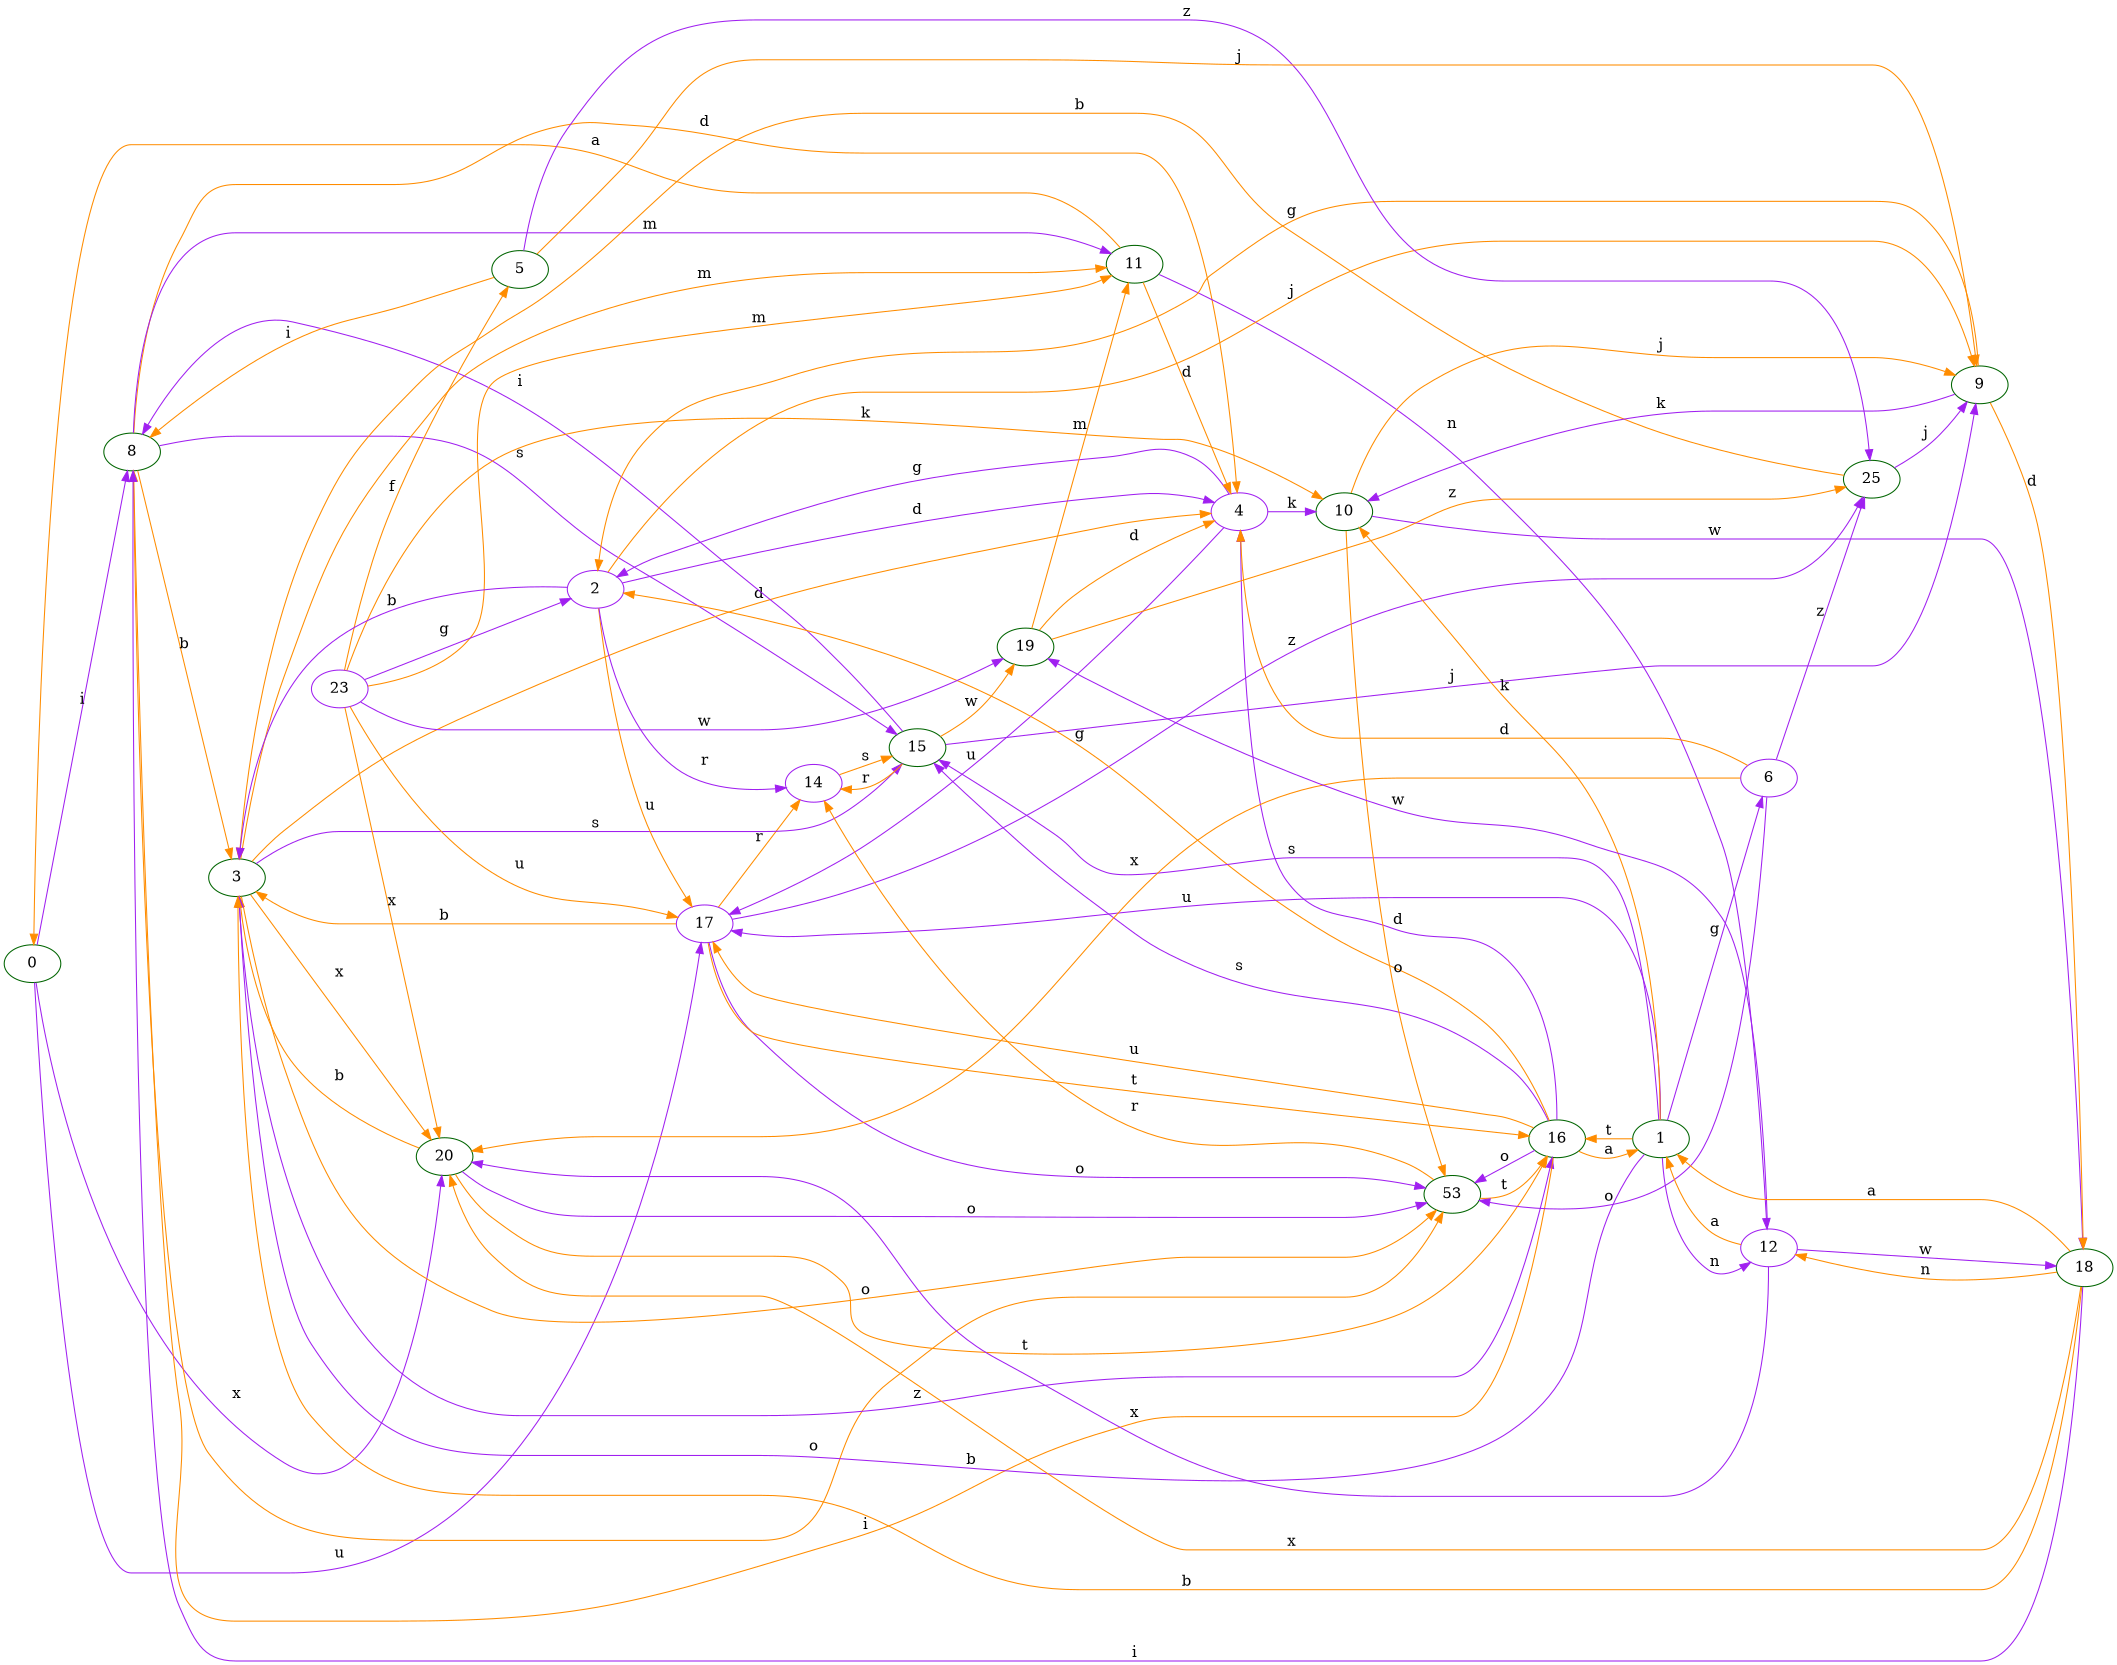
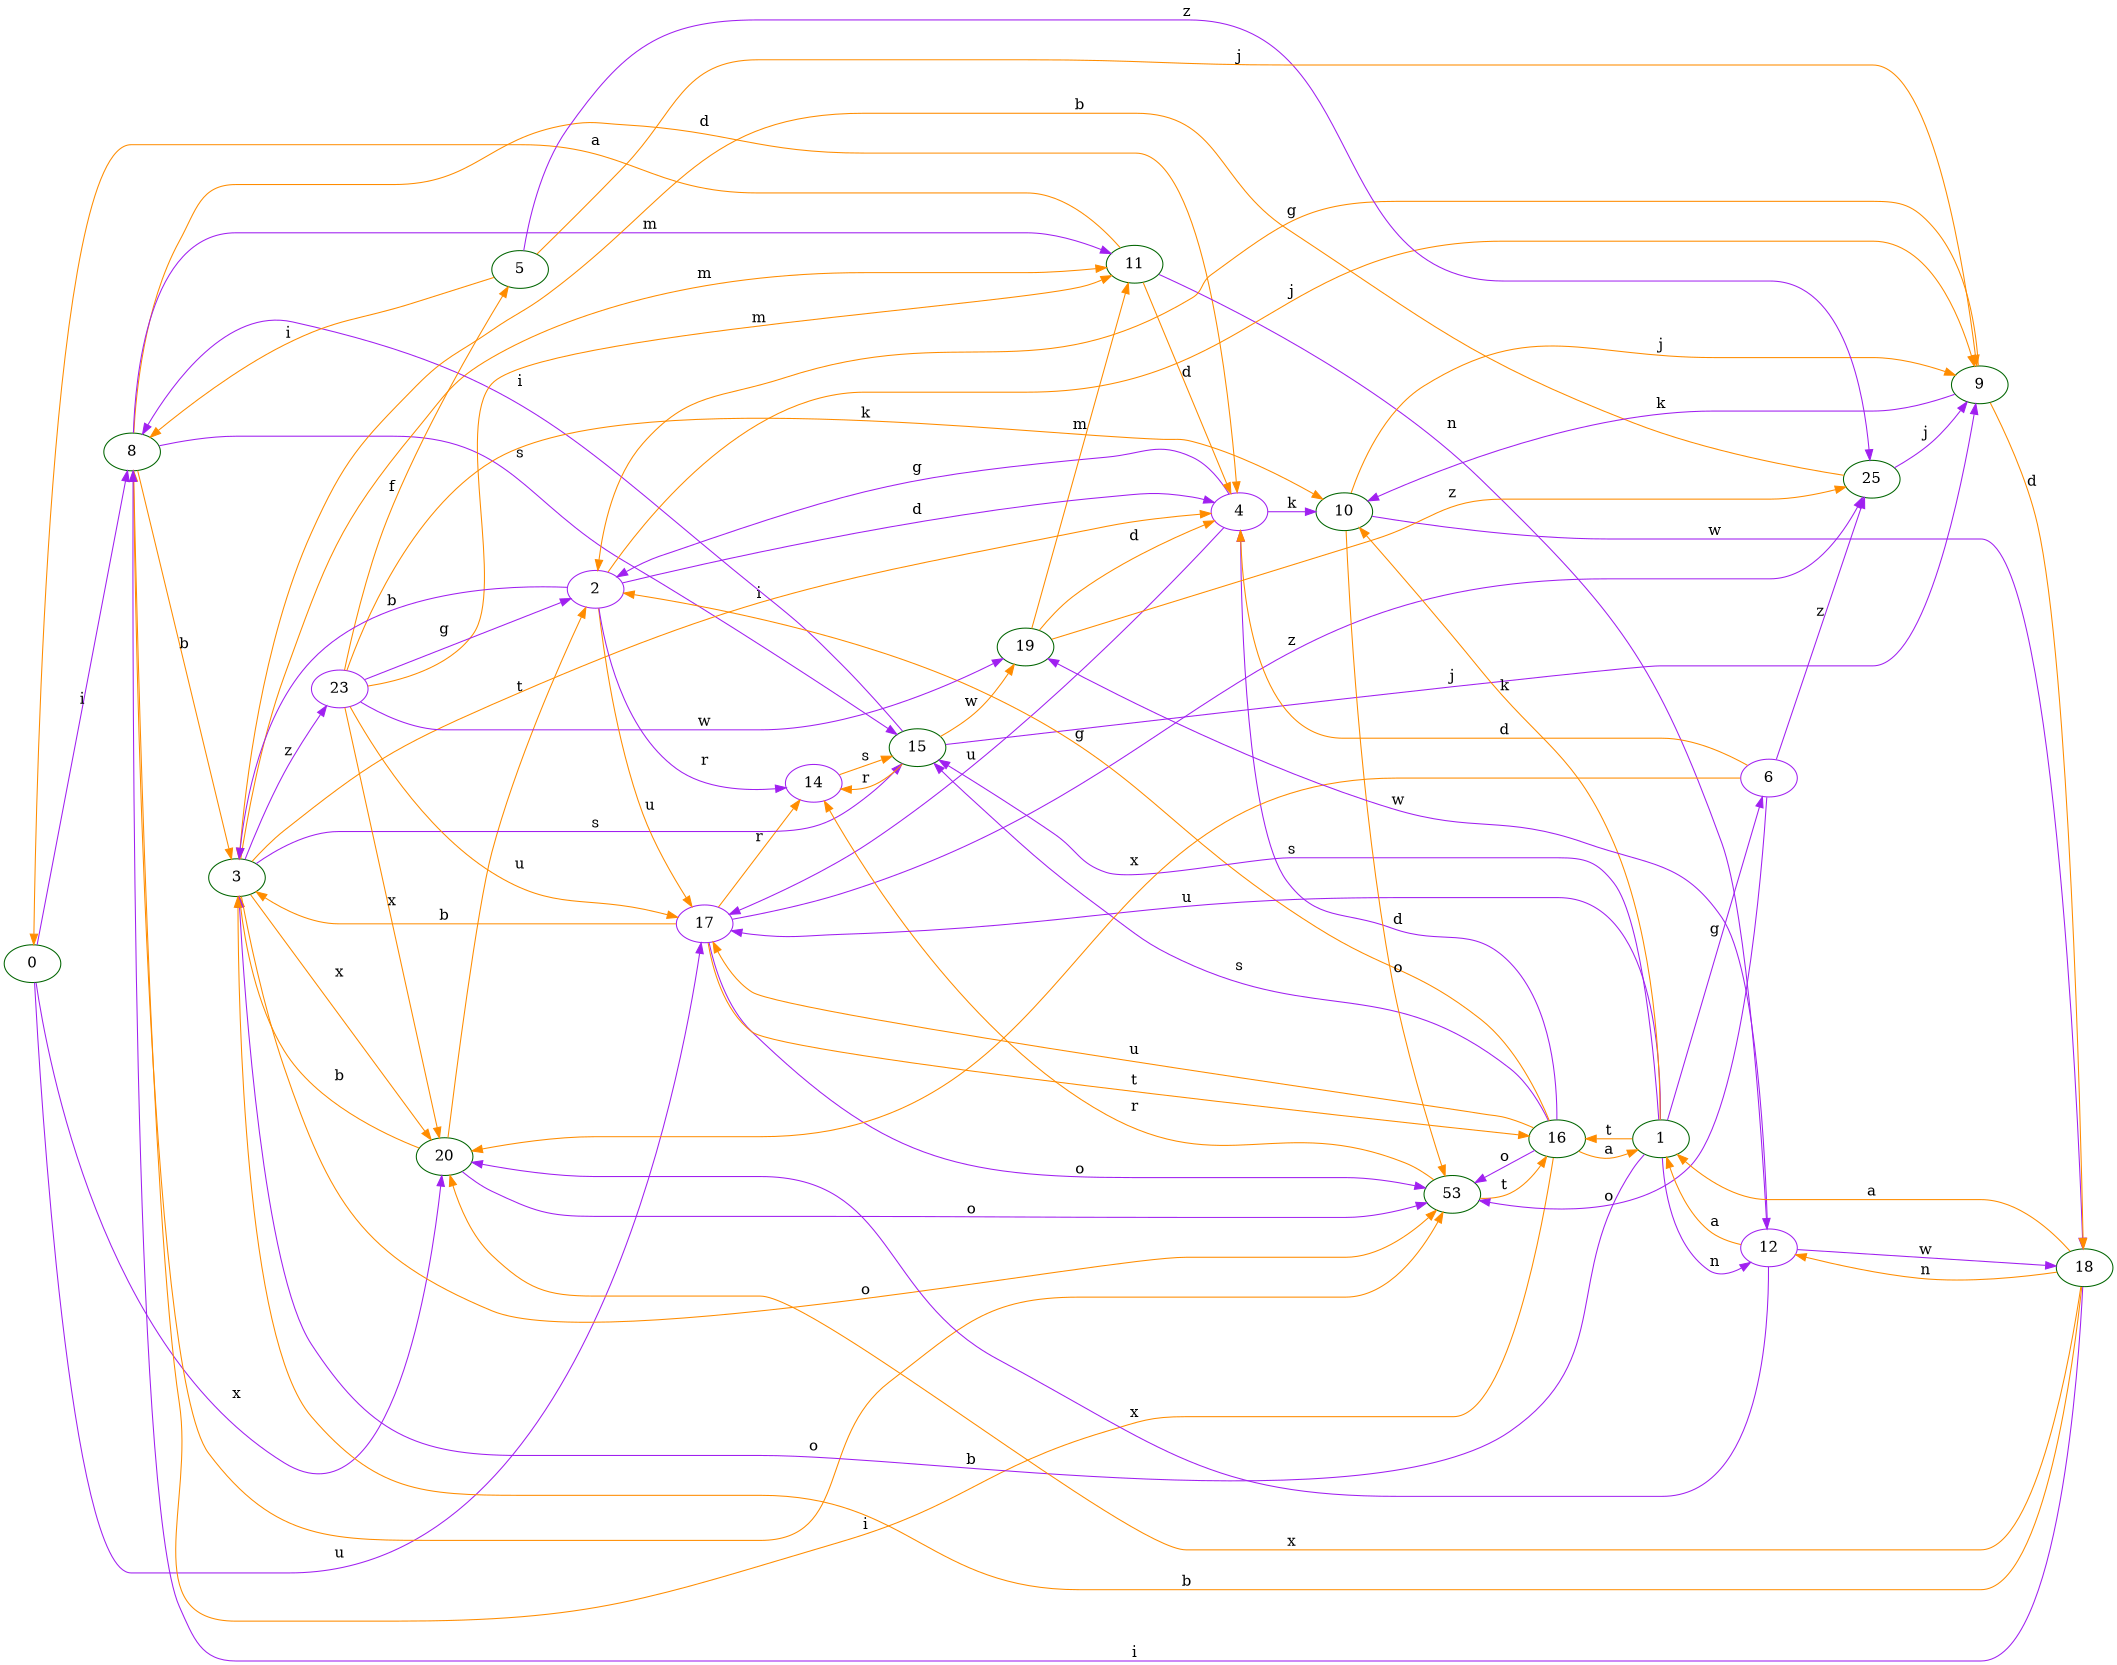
edge "3" -> "4": label "d" -> "i"
edge "20" -> "16": now "20" -> "2"
edge "3" -> "16": now "3" -> "23"
